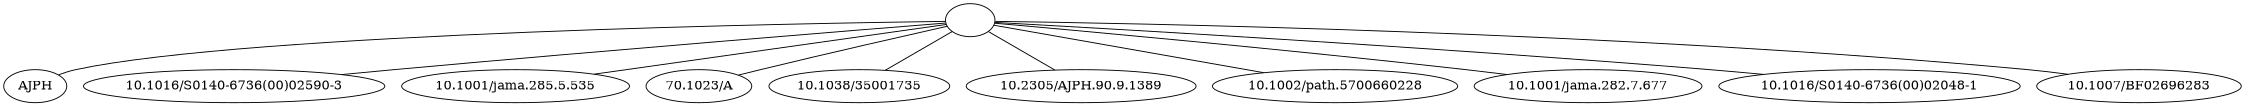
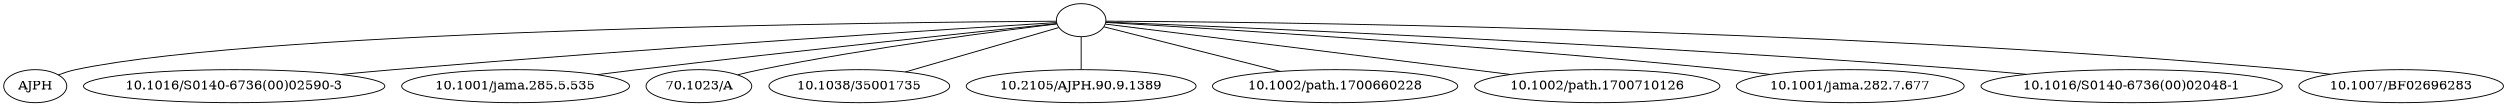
node "10.2305/AJPH.90.9.1389": label "10.2305/AJPH.90.9.1389" -> "10.2105/AJPH.90.9.1389"
node "10.1002/path.5700660228": label "10.1002/path.5700660228" -> "10.1002/path.1700660228"
node "10.1002/path.1700710126": added
